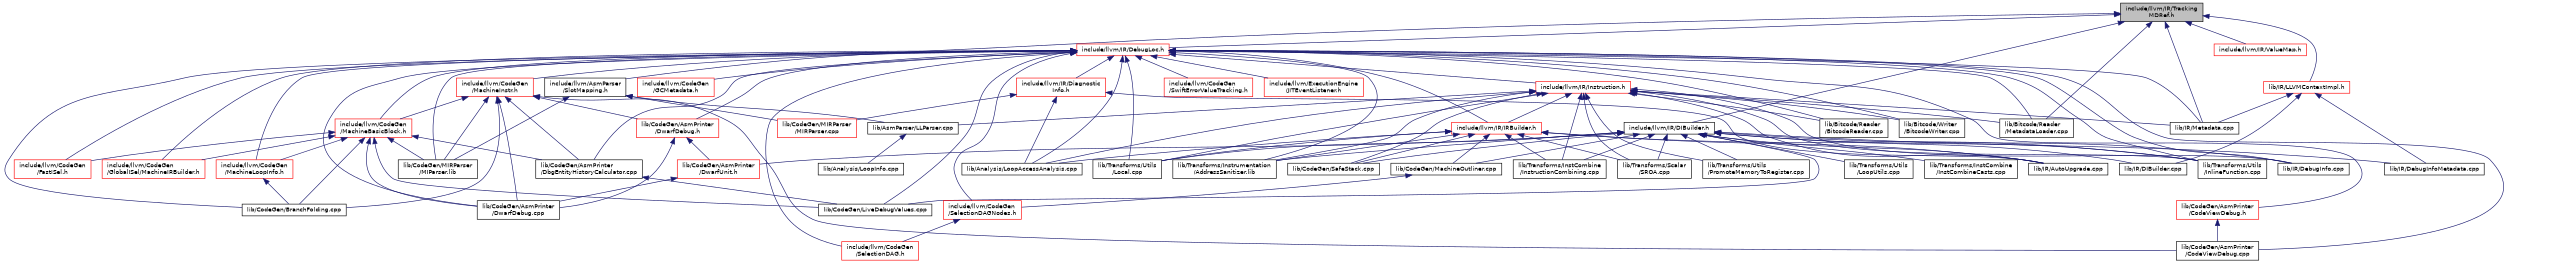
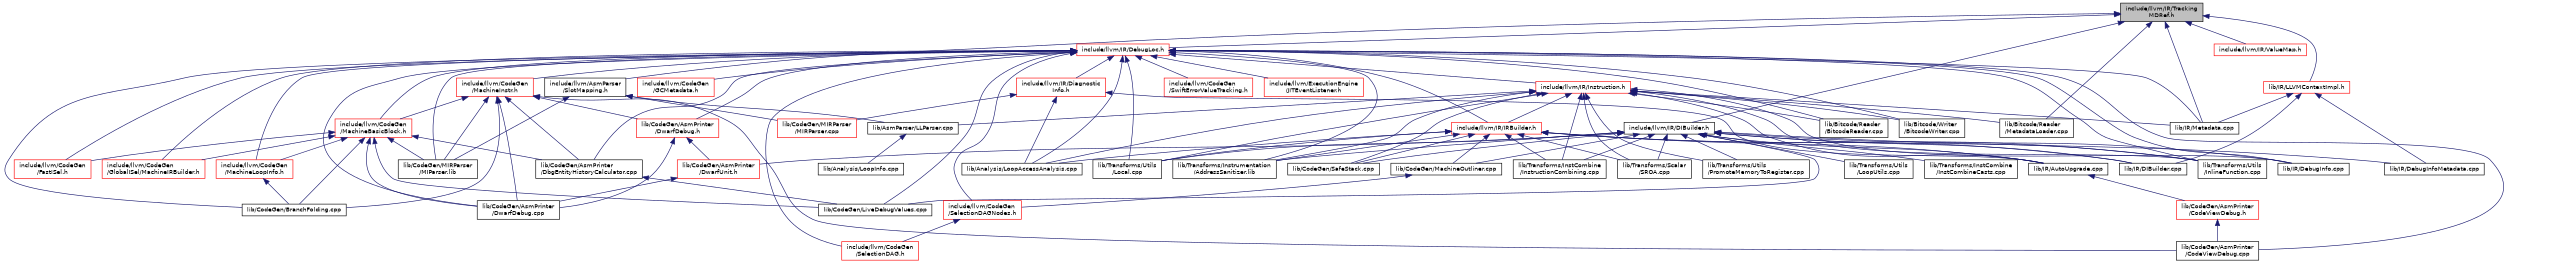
edge "lib/Bitcode/Reader /MetadataLoader.cpp" -> "include/llvm/IR/DebugLoc.h": removed
edge "lib/CodeGen/AsmPrinter /CodeViewDebug.h" -> "include/llvm/IR/DebugLoc.h": now "lib/CodeGen/AsmPrinter /CodeViewDebug.h" -> "lib/IR/AutoUpgrade.cpp"
edge "lib/IR/DIBuilder.cpp" -> "include/llvm/IR/IRBuilder.h": added
